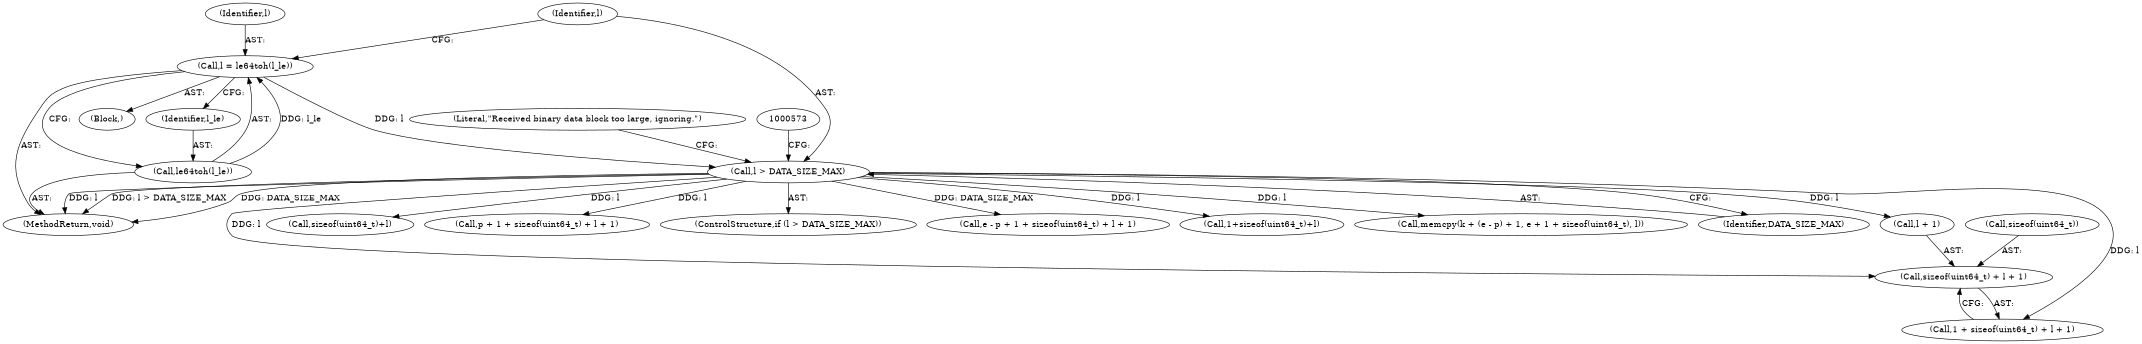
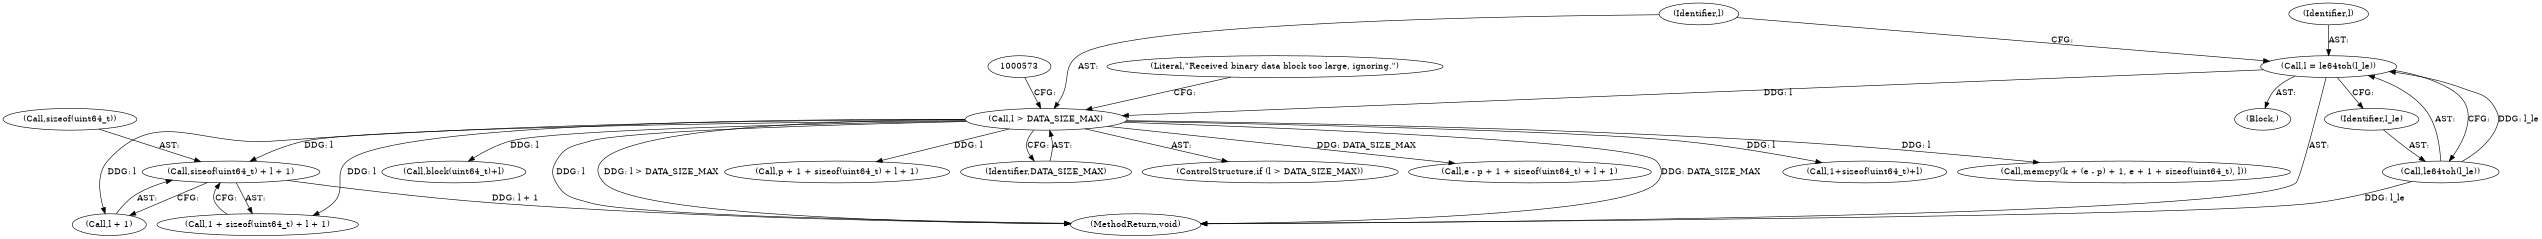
edge "(Call,le64toh(l_le))" -> "(MethodReturn,void)": label "AST: " -> "DDG: l_le"
edge "(Call,sizeof(uint64_t) + l + 1)" -> "(Call,l + 1)": added, label "CFG:"
edge "(Call,sizeof(uint64_t) + l + 1)" -> "(MethodReturn,void)": added, label "DDG: l + 1"
node "(Call,sizeof(uint64_t)+l)": label "(Call,sizeof(uint64_t)+l)" -> "(Call,block(uint64_t)+l)"
